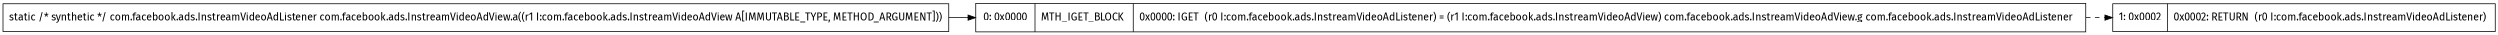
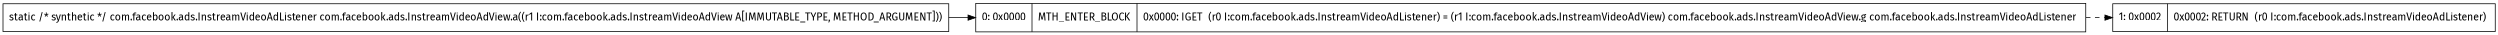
node "0: 0x0000": text "MTH_IGET_BLOCK" -> "MTH_ENTER_BLOCK"
